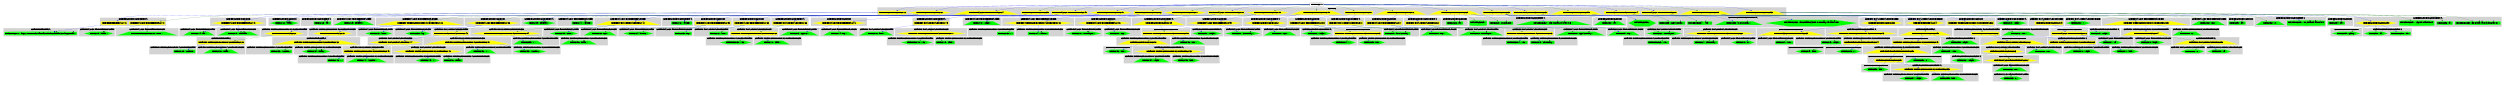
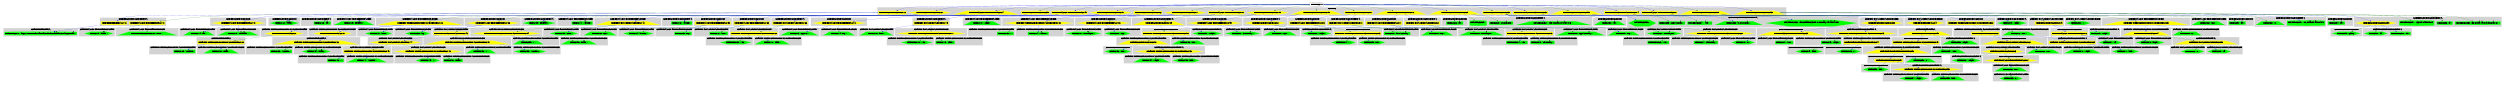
node "NT_EXPR_SERR_OR_PLUS_BINARY_2874": label "NT_EXPR_SERR_OR_PLUS_BINARY_2874" -> "NT_EXPR_MINUS_OR_PLUS_BINARY_2874"
